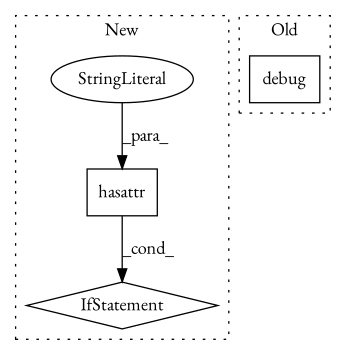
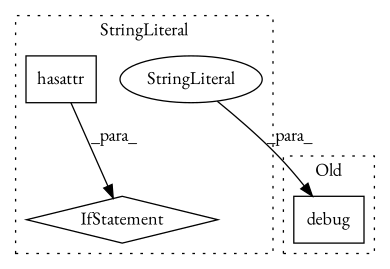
cluster "New": label "New" -> "StringLiteral"
edge "StringLiteral" -> "hasattr": now "StringLiteral" -> "debug"
edge "hasattr" -> "IfStatement": label "_cond_" -> "_para_"
